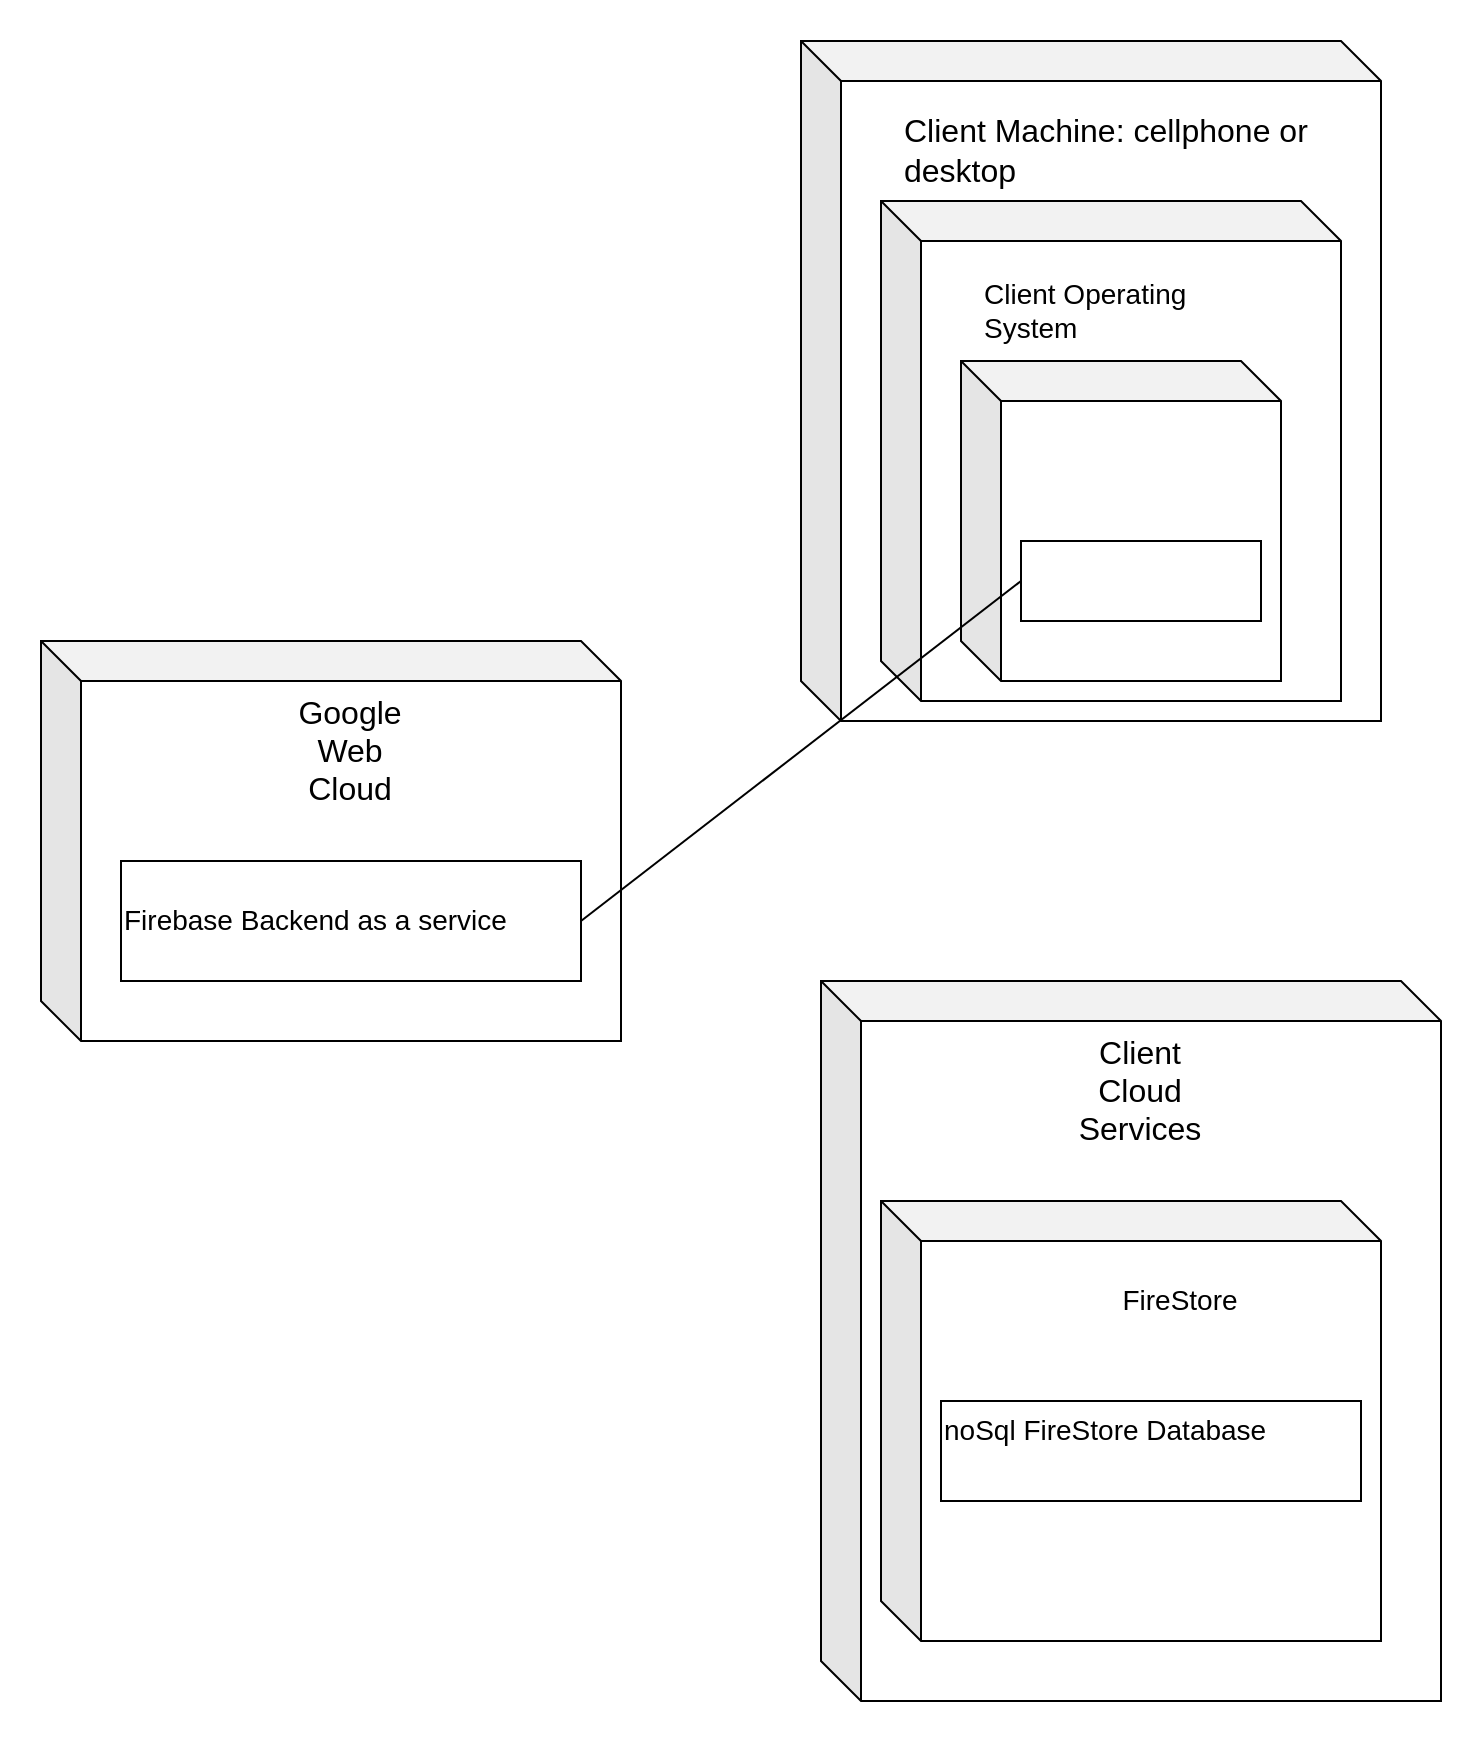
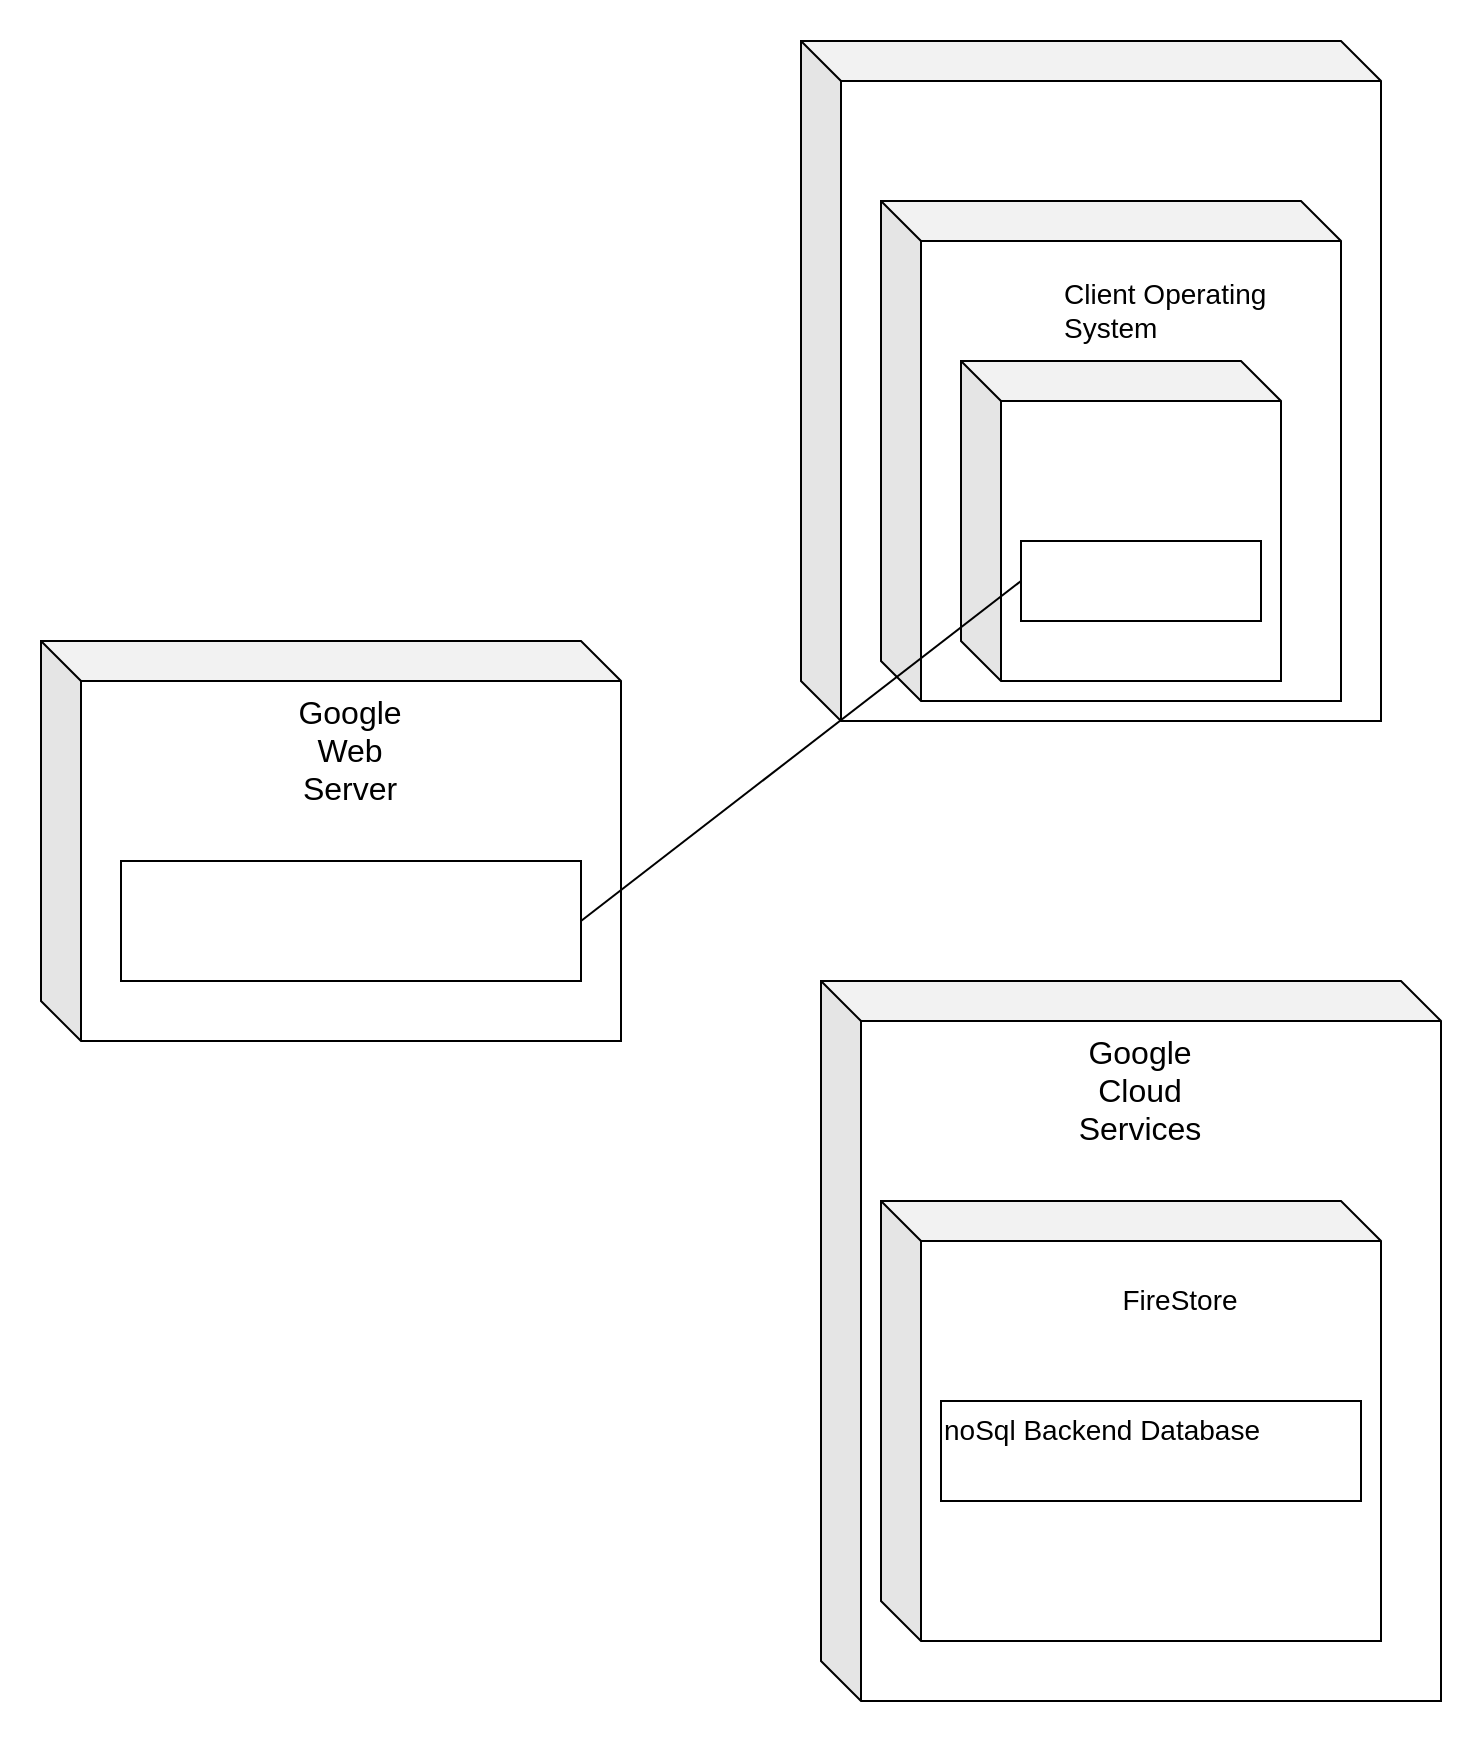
node "Client Machine: cellphone or desktop": removed
node "Client Operating System": moved (1101, 311) -> (1181, 311)
node "Google Web Cloud": label "Google Web Cloud" -> "Google Web Server"
node "Firebase Backend as a service": removed
node "Client Cloud Services": label "Client Cloud Services" -> "Google Cloud Services"
node "noSql FireStore Database": label "noSql FireStore Database" -> "noSql Backend Database"
